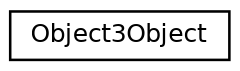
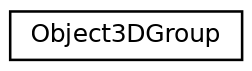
node "Object3Object": label "Object3Object" -> "Object3DGroup"
